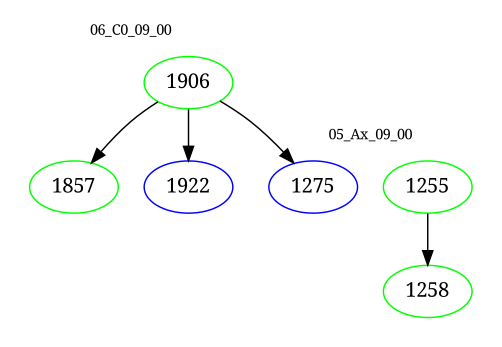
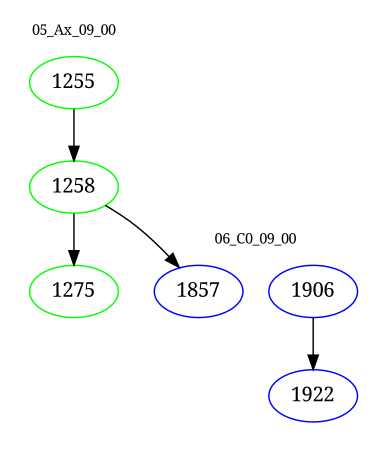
node "1906": color green -> blue
edge "1906" -> "1857": now "1258" -> "1857"
edge "1906" -> "1275": now "1258" -> "1275"
node "1857": color green -> blue
node "1275": color blue -> green
